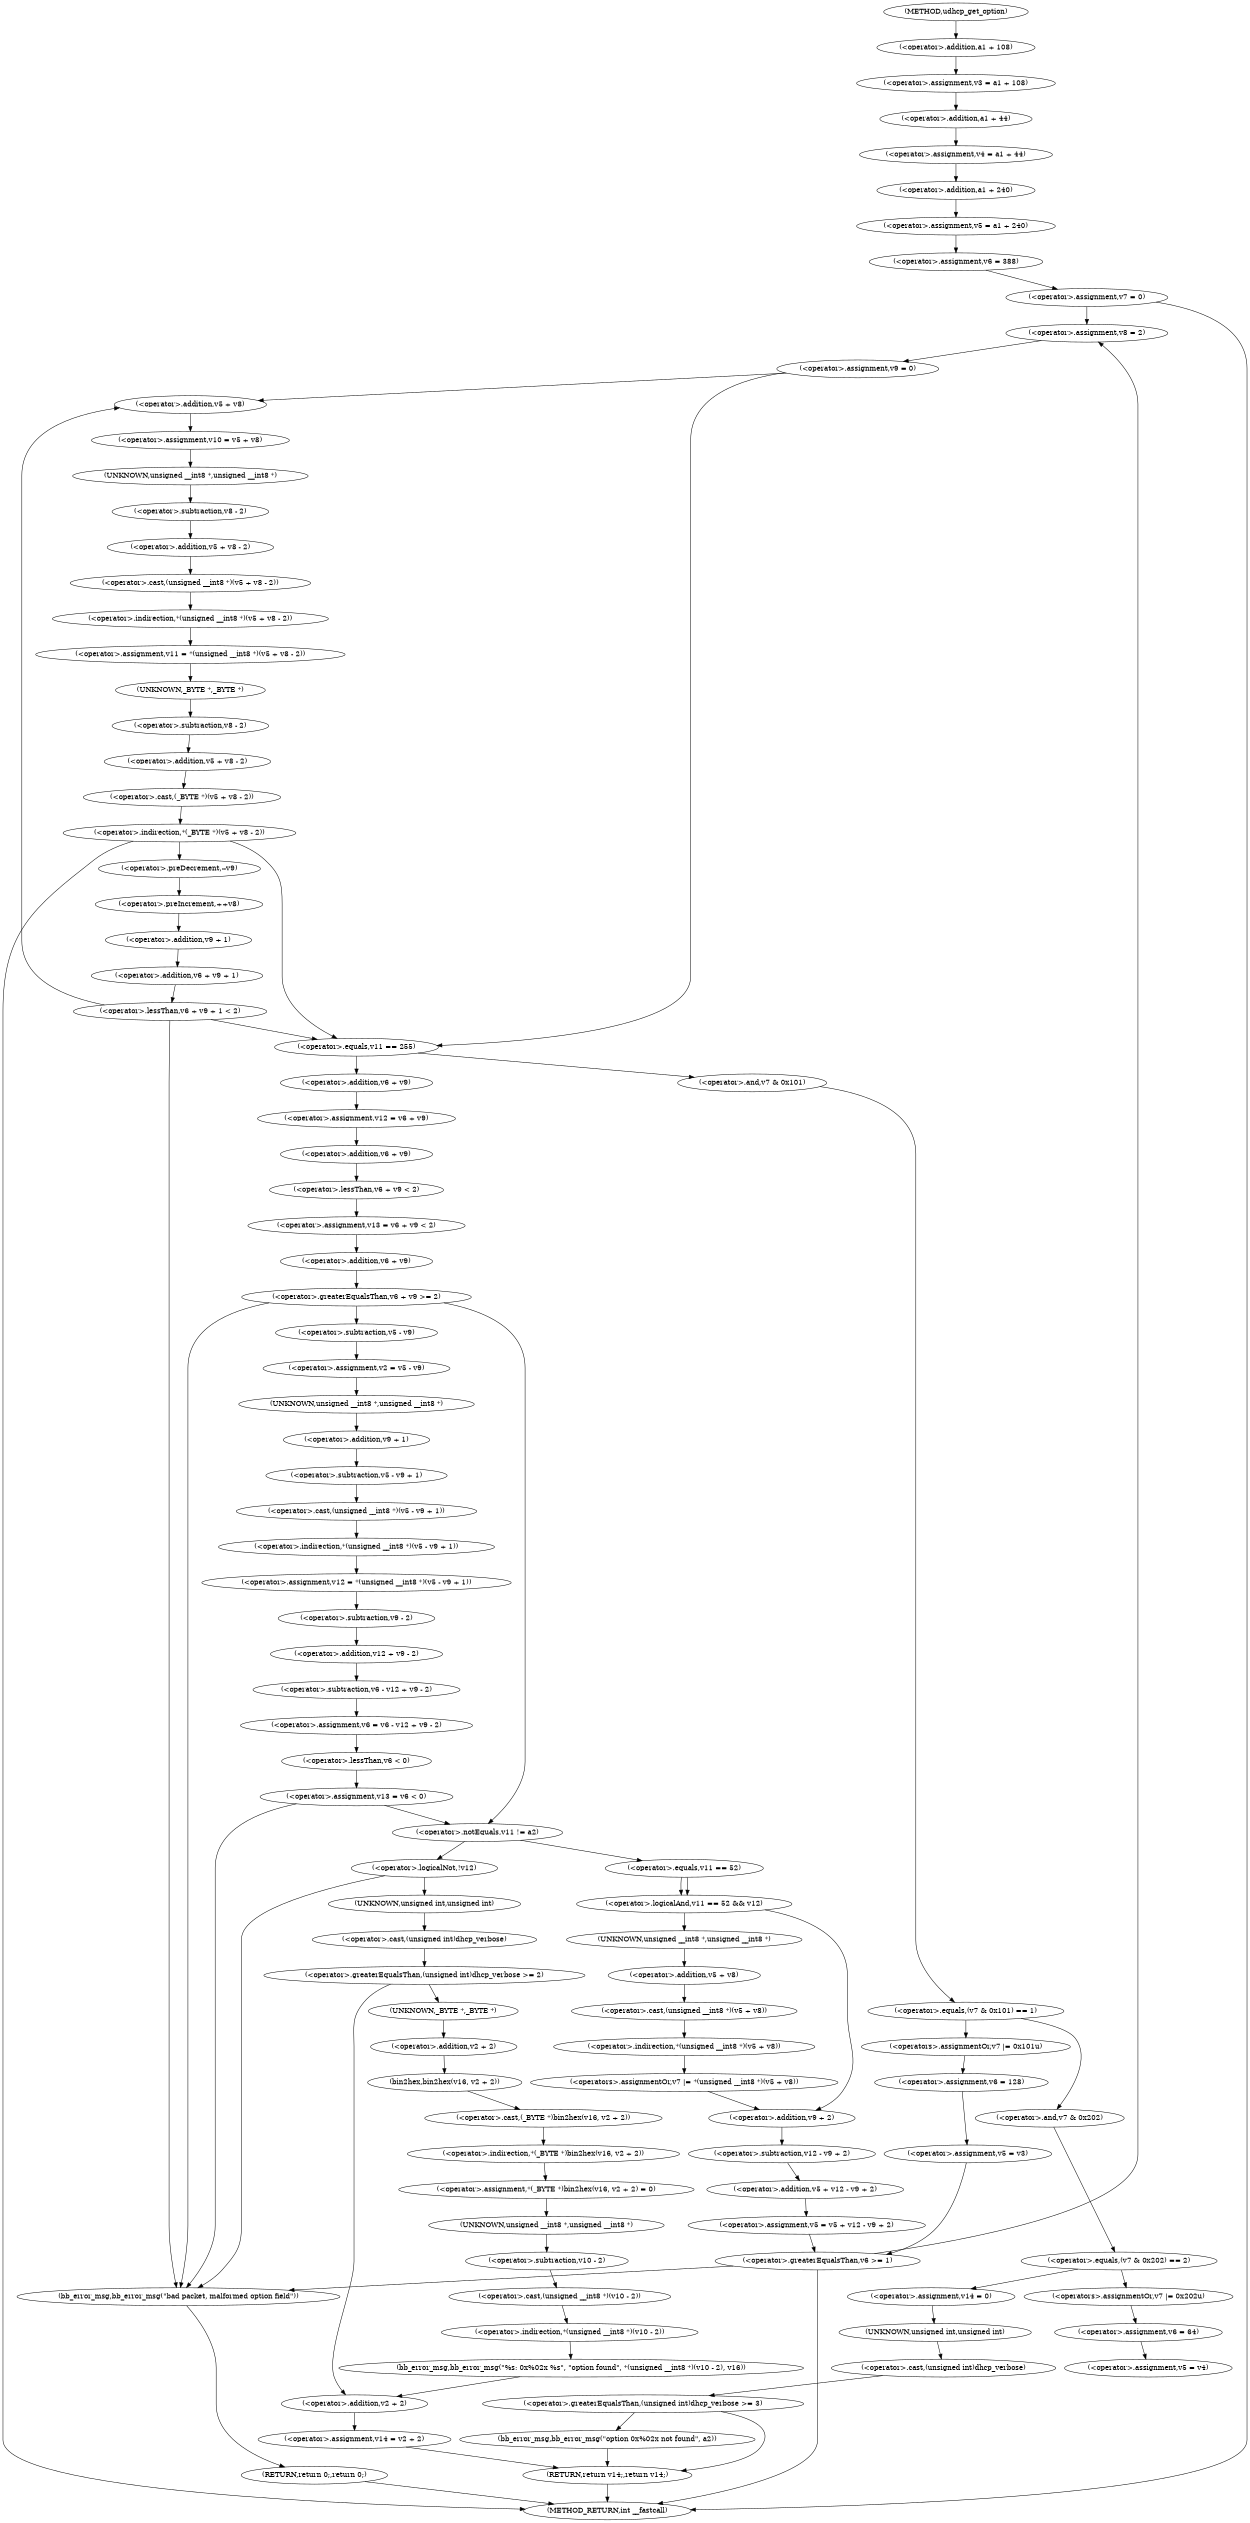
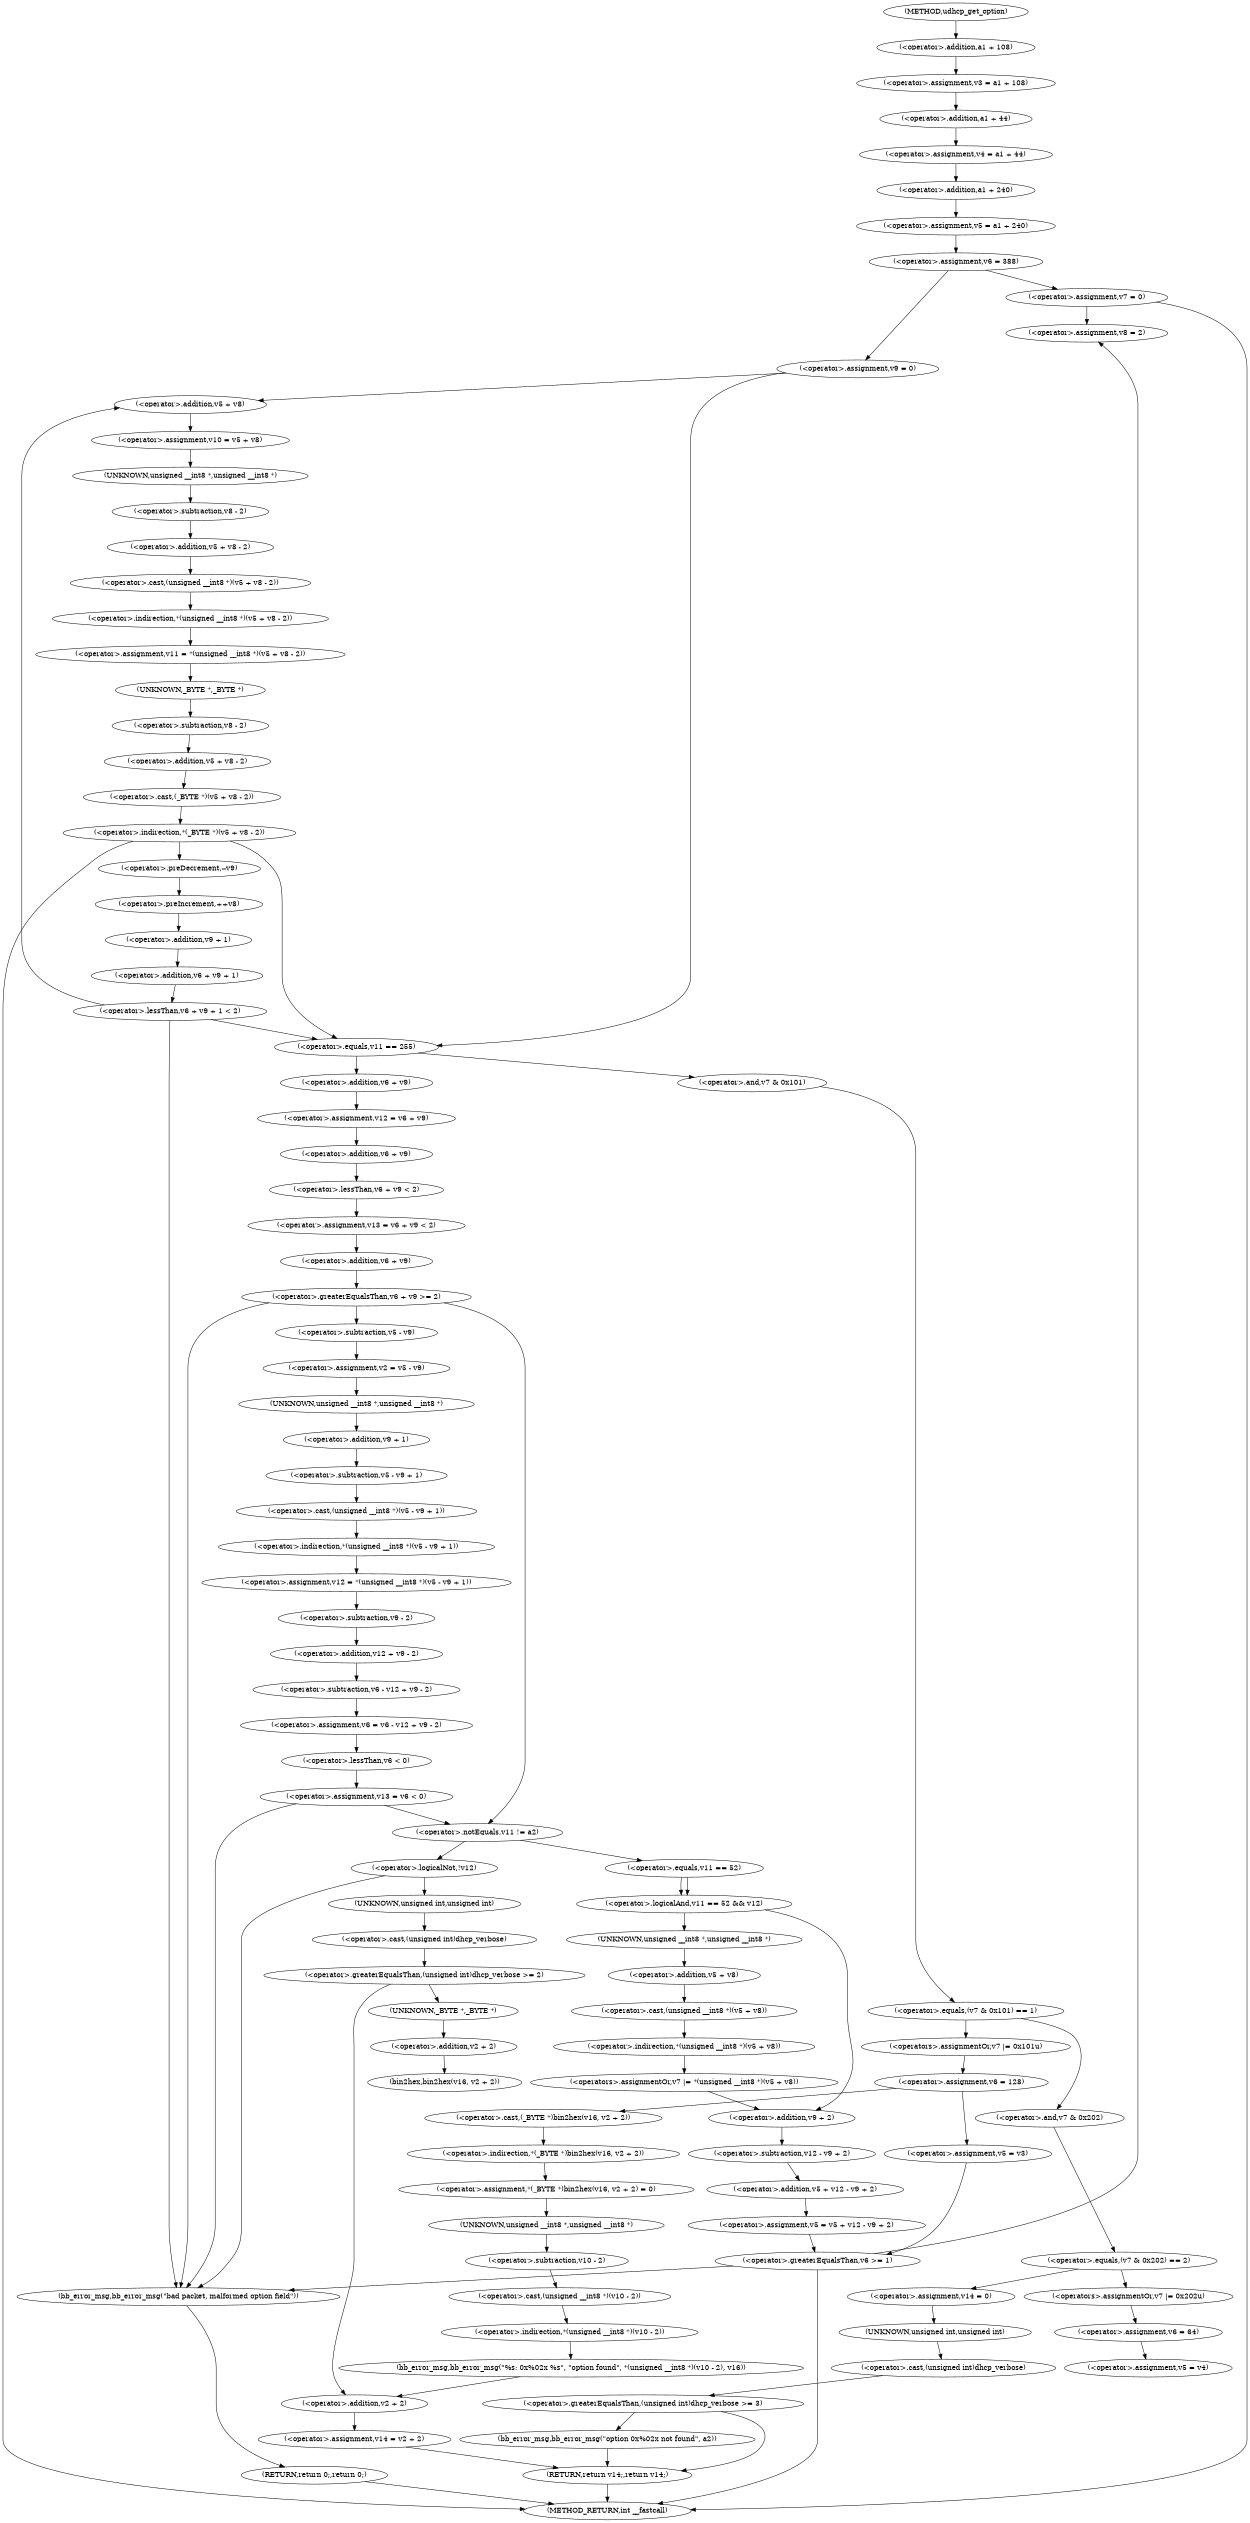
edge "(<operator>.assignment,v8 = 2)" -> "(<operator>.assignment,v9 = 0)": now "(<operator>.assignment,v6 = 388)" -> "(<operator>.assignment,v9 = 0)"
edge "(bin2hex,bin2hex(v16, v2 + 2))" -> "(<operator>.cast,(_BYTE *)bin2hex(v16, v2 + 2))": now "(<operator>.assignment,v6 = 128)" -> "(<operator>.cast,(_BYTE *)bin2hex(v16, v2 + 2))"
